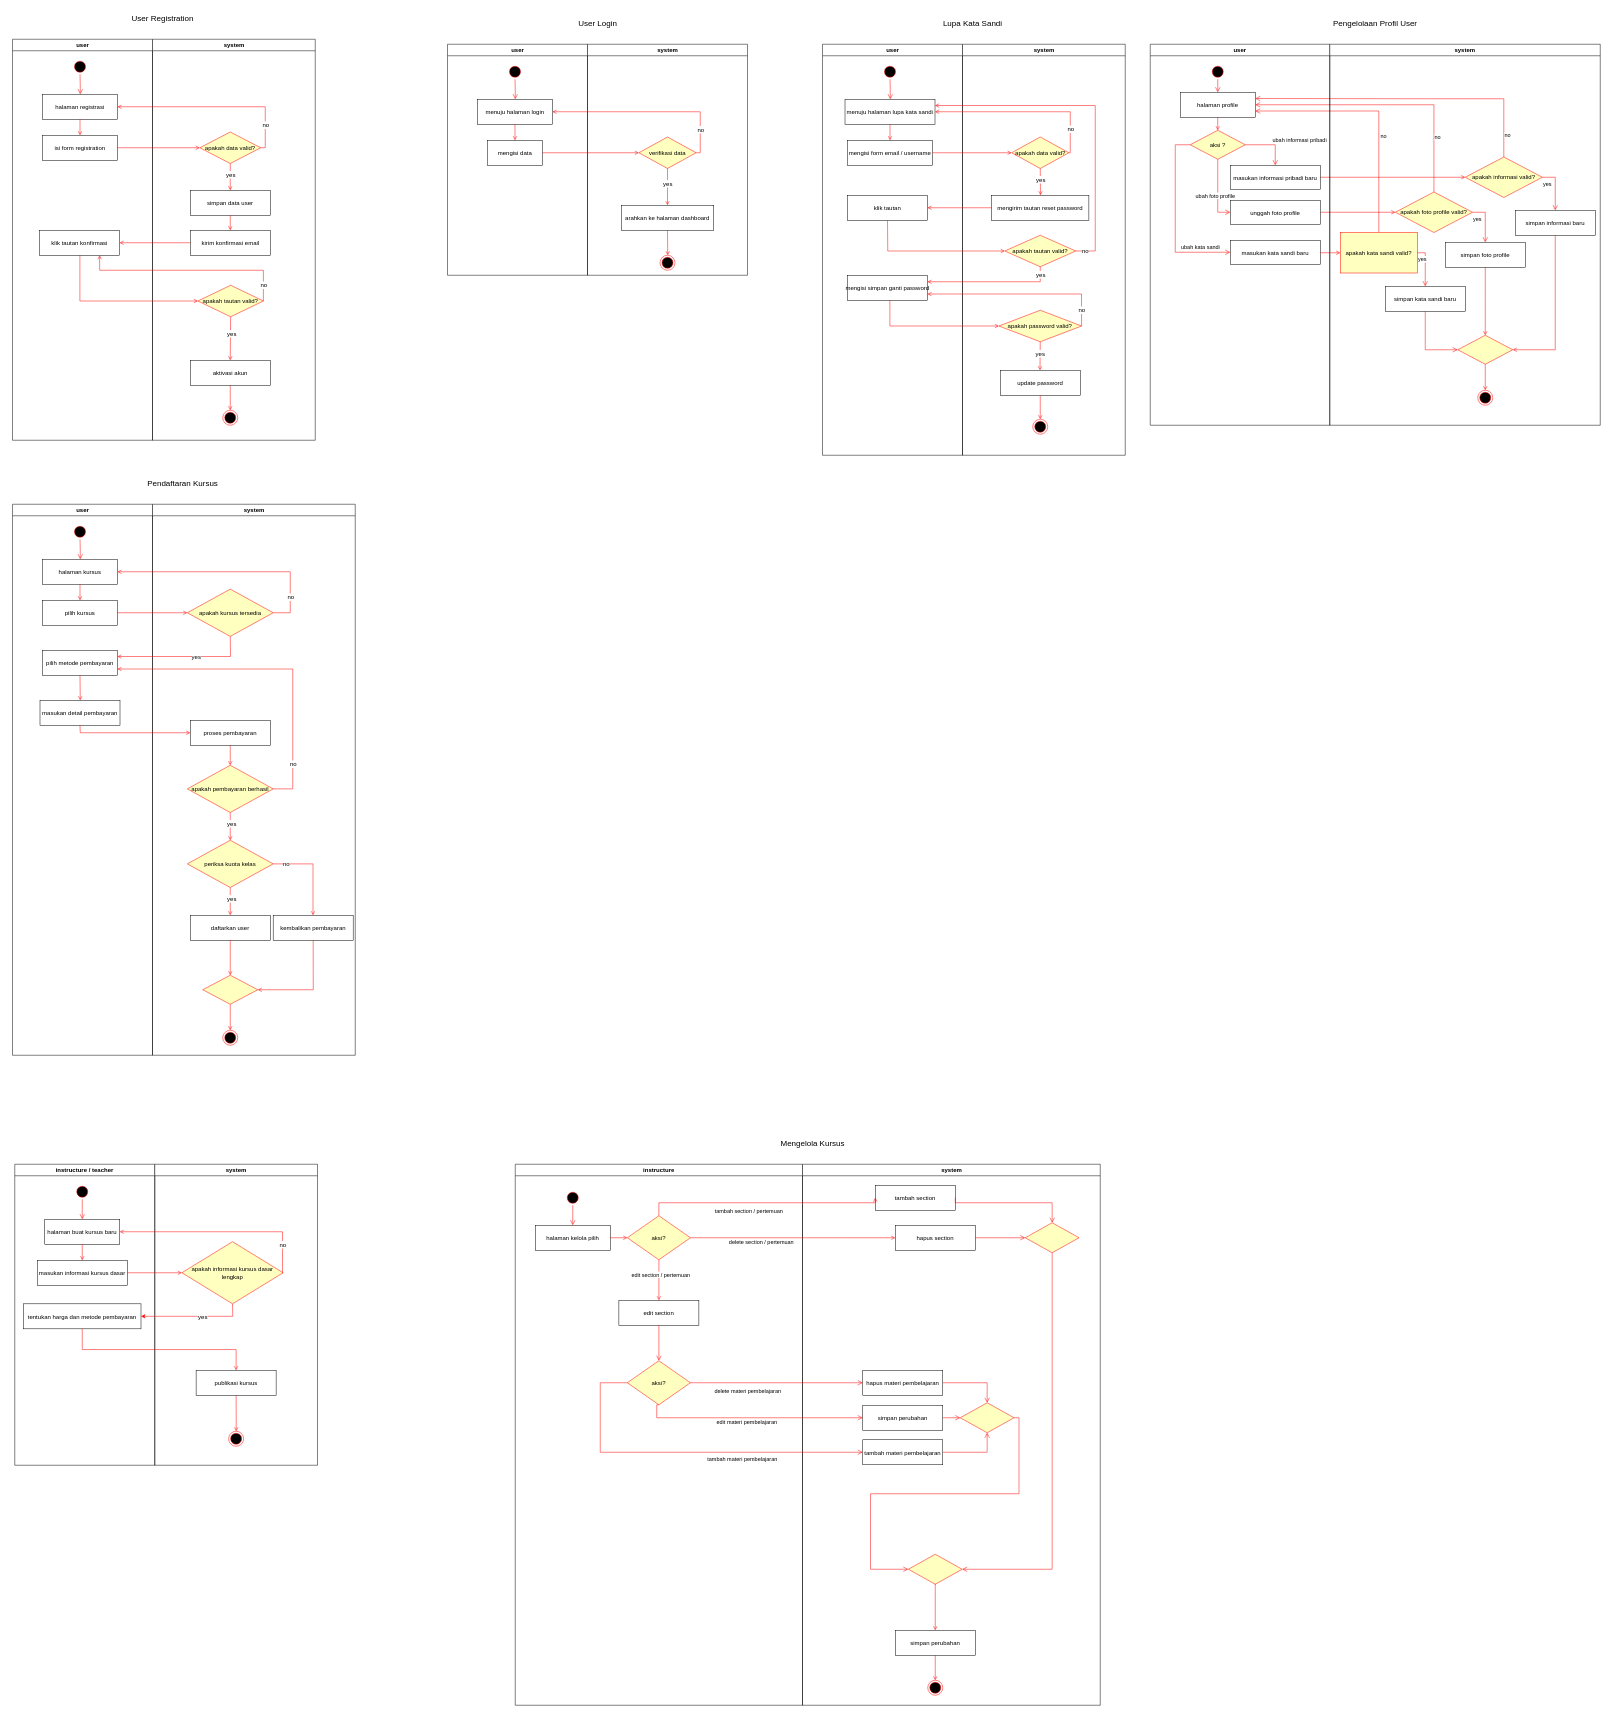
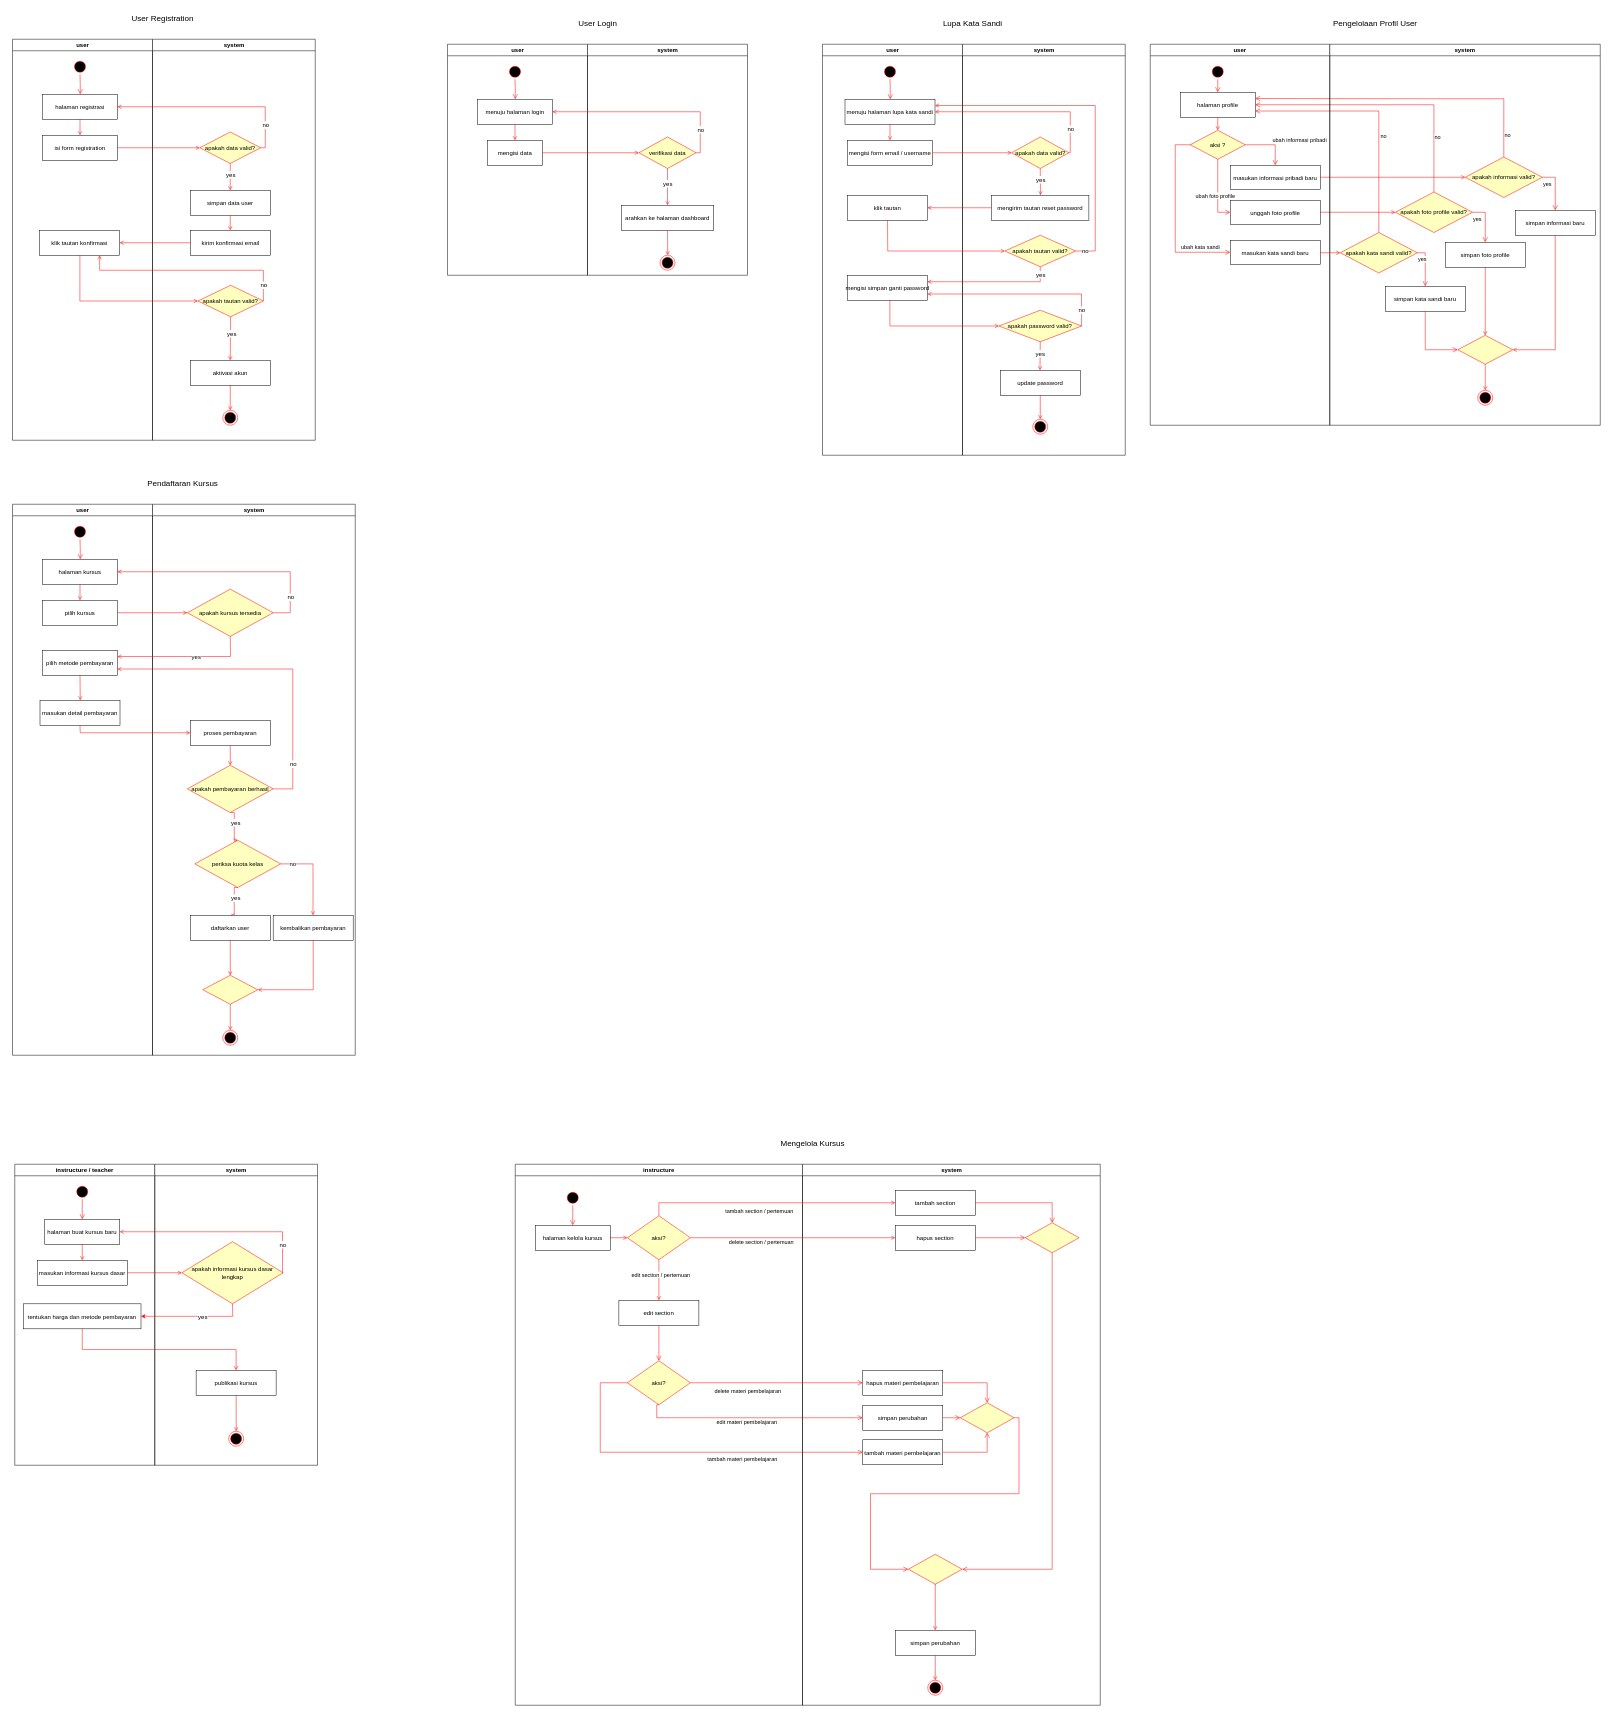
node "apakah kata sandi valid?": shape rectangle -> diamond
node "periksa kuota kelas": moved (230, 864) -> (238, 864)
node "tambah section": moved (915, 1198) -> (935, 1203)
node "halaman kelola pilih": label "halaman kelola pilih" -> "halaman kelola kursus"
